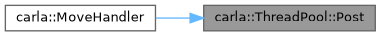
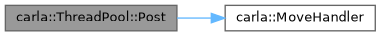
edge "carla::MoveHandler" -> "carla::ThreadPool::Post": reversed
